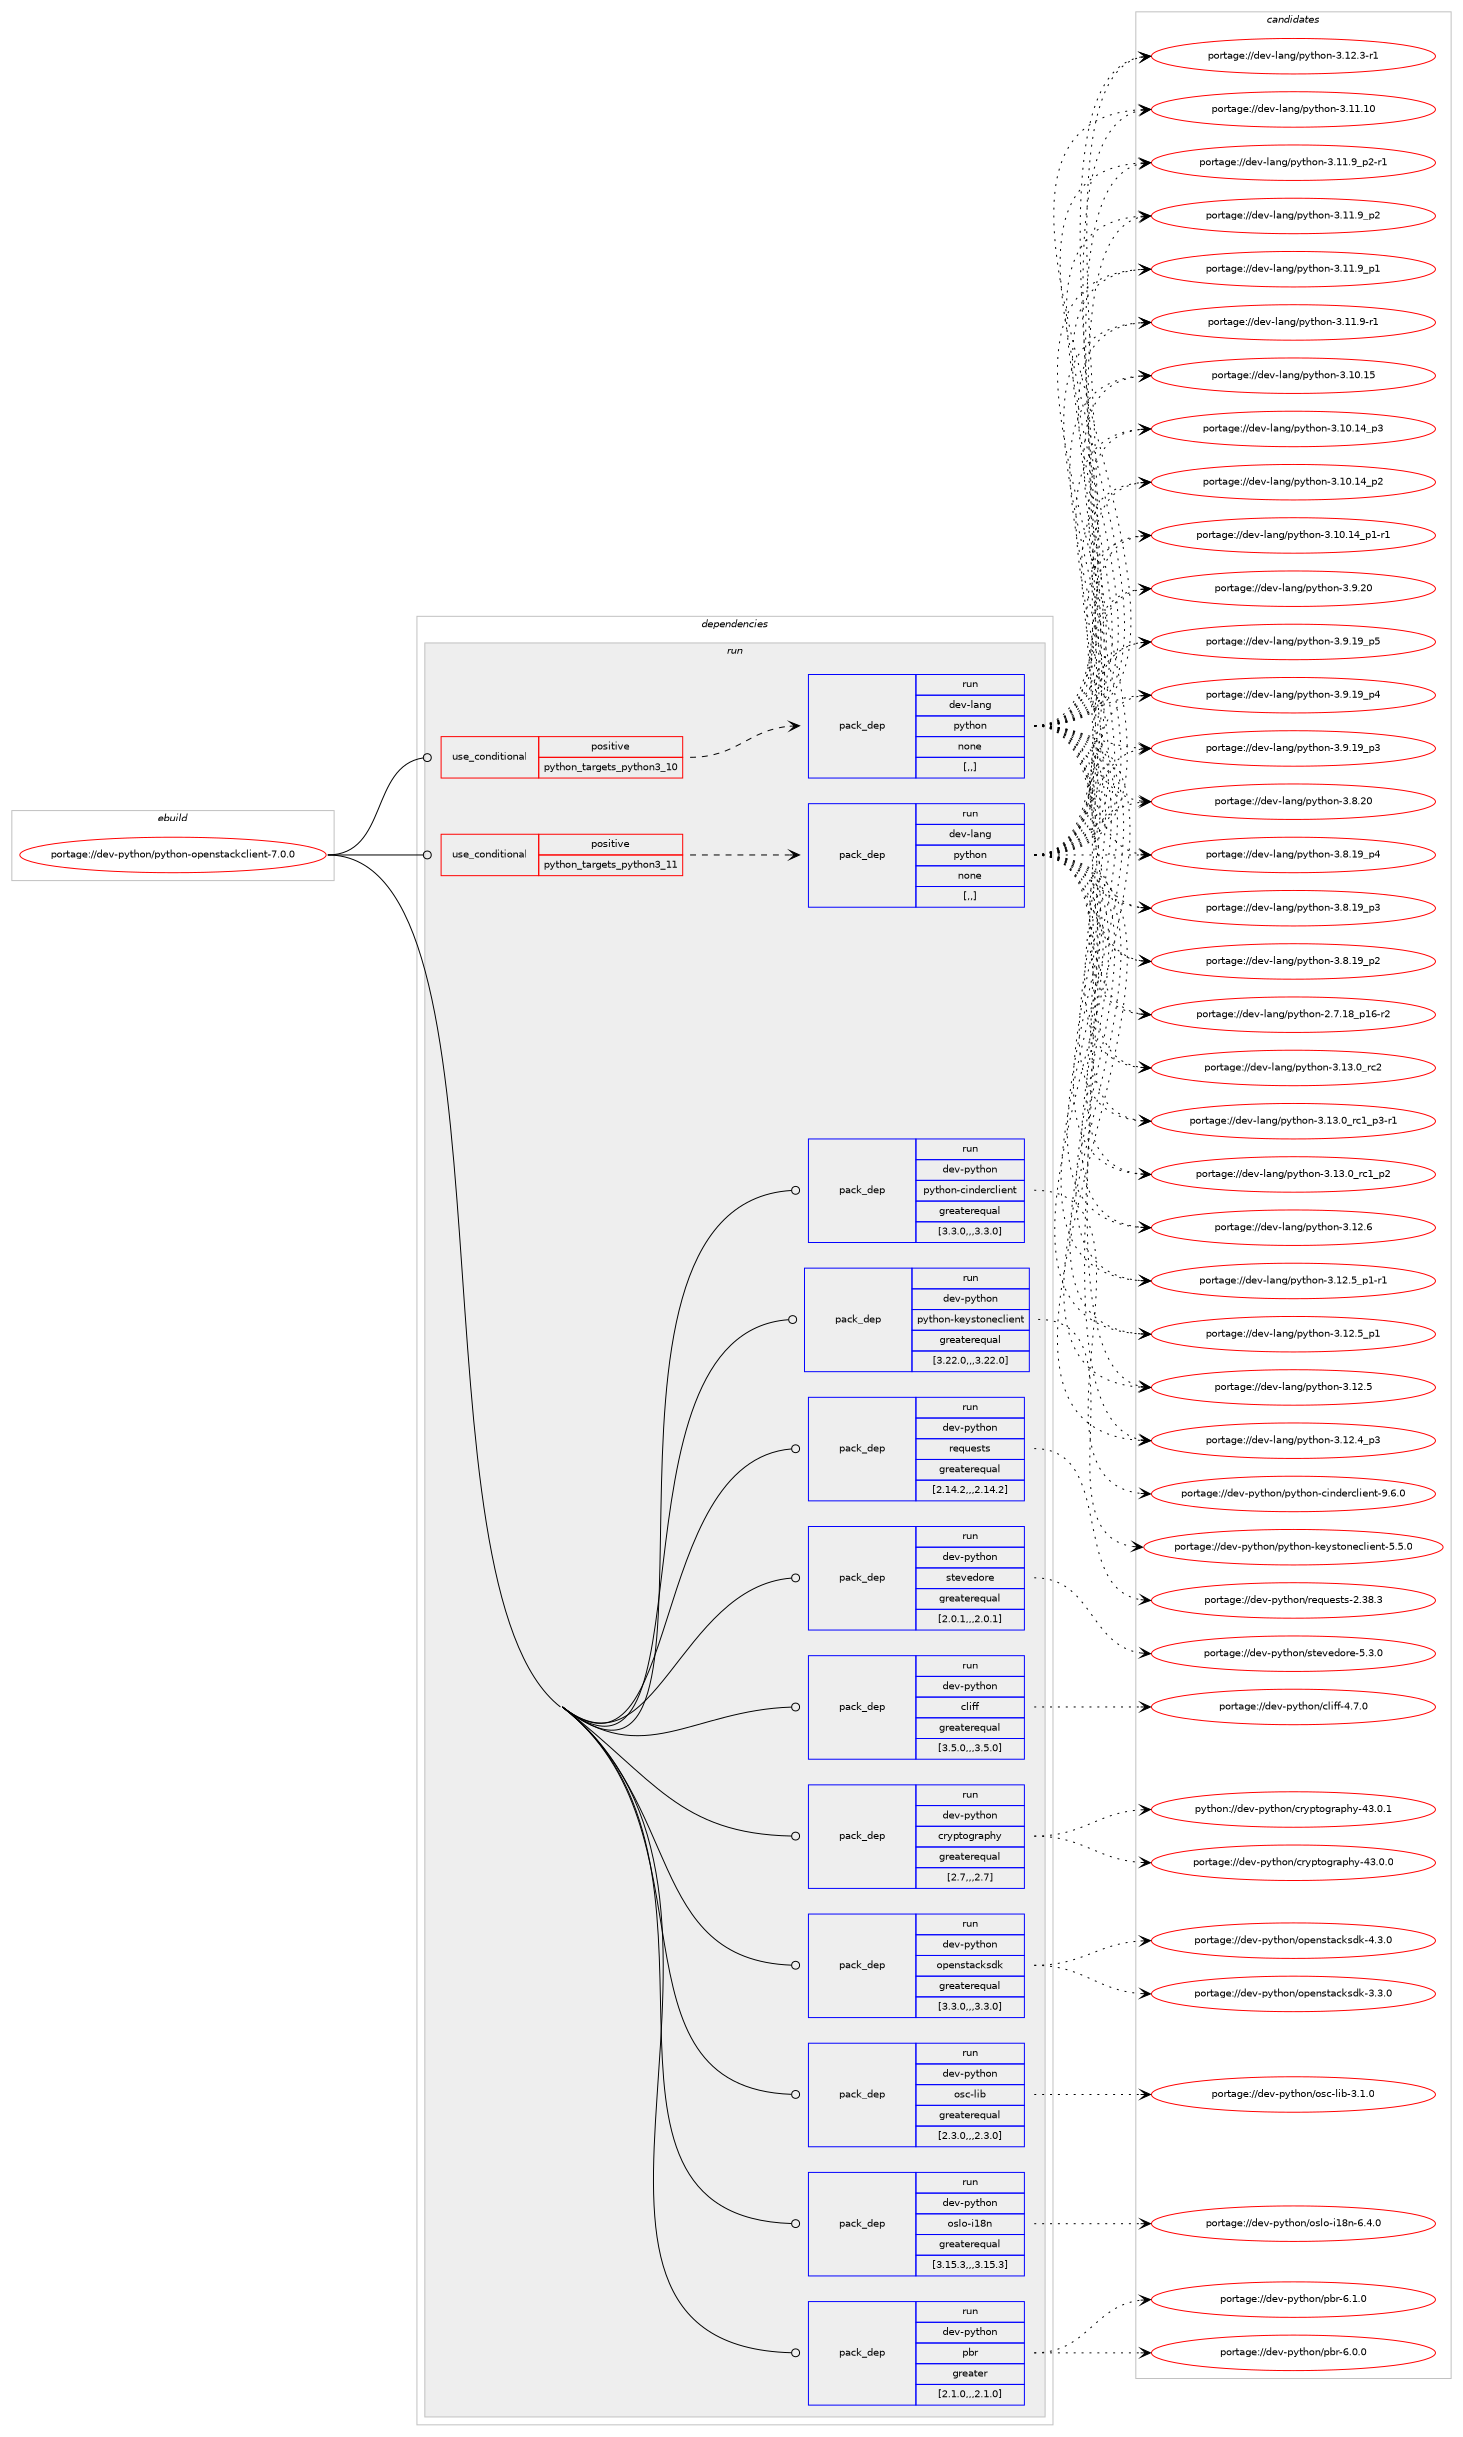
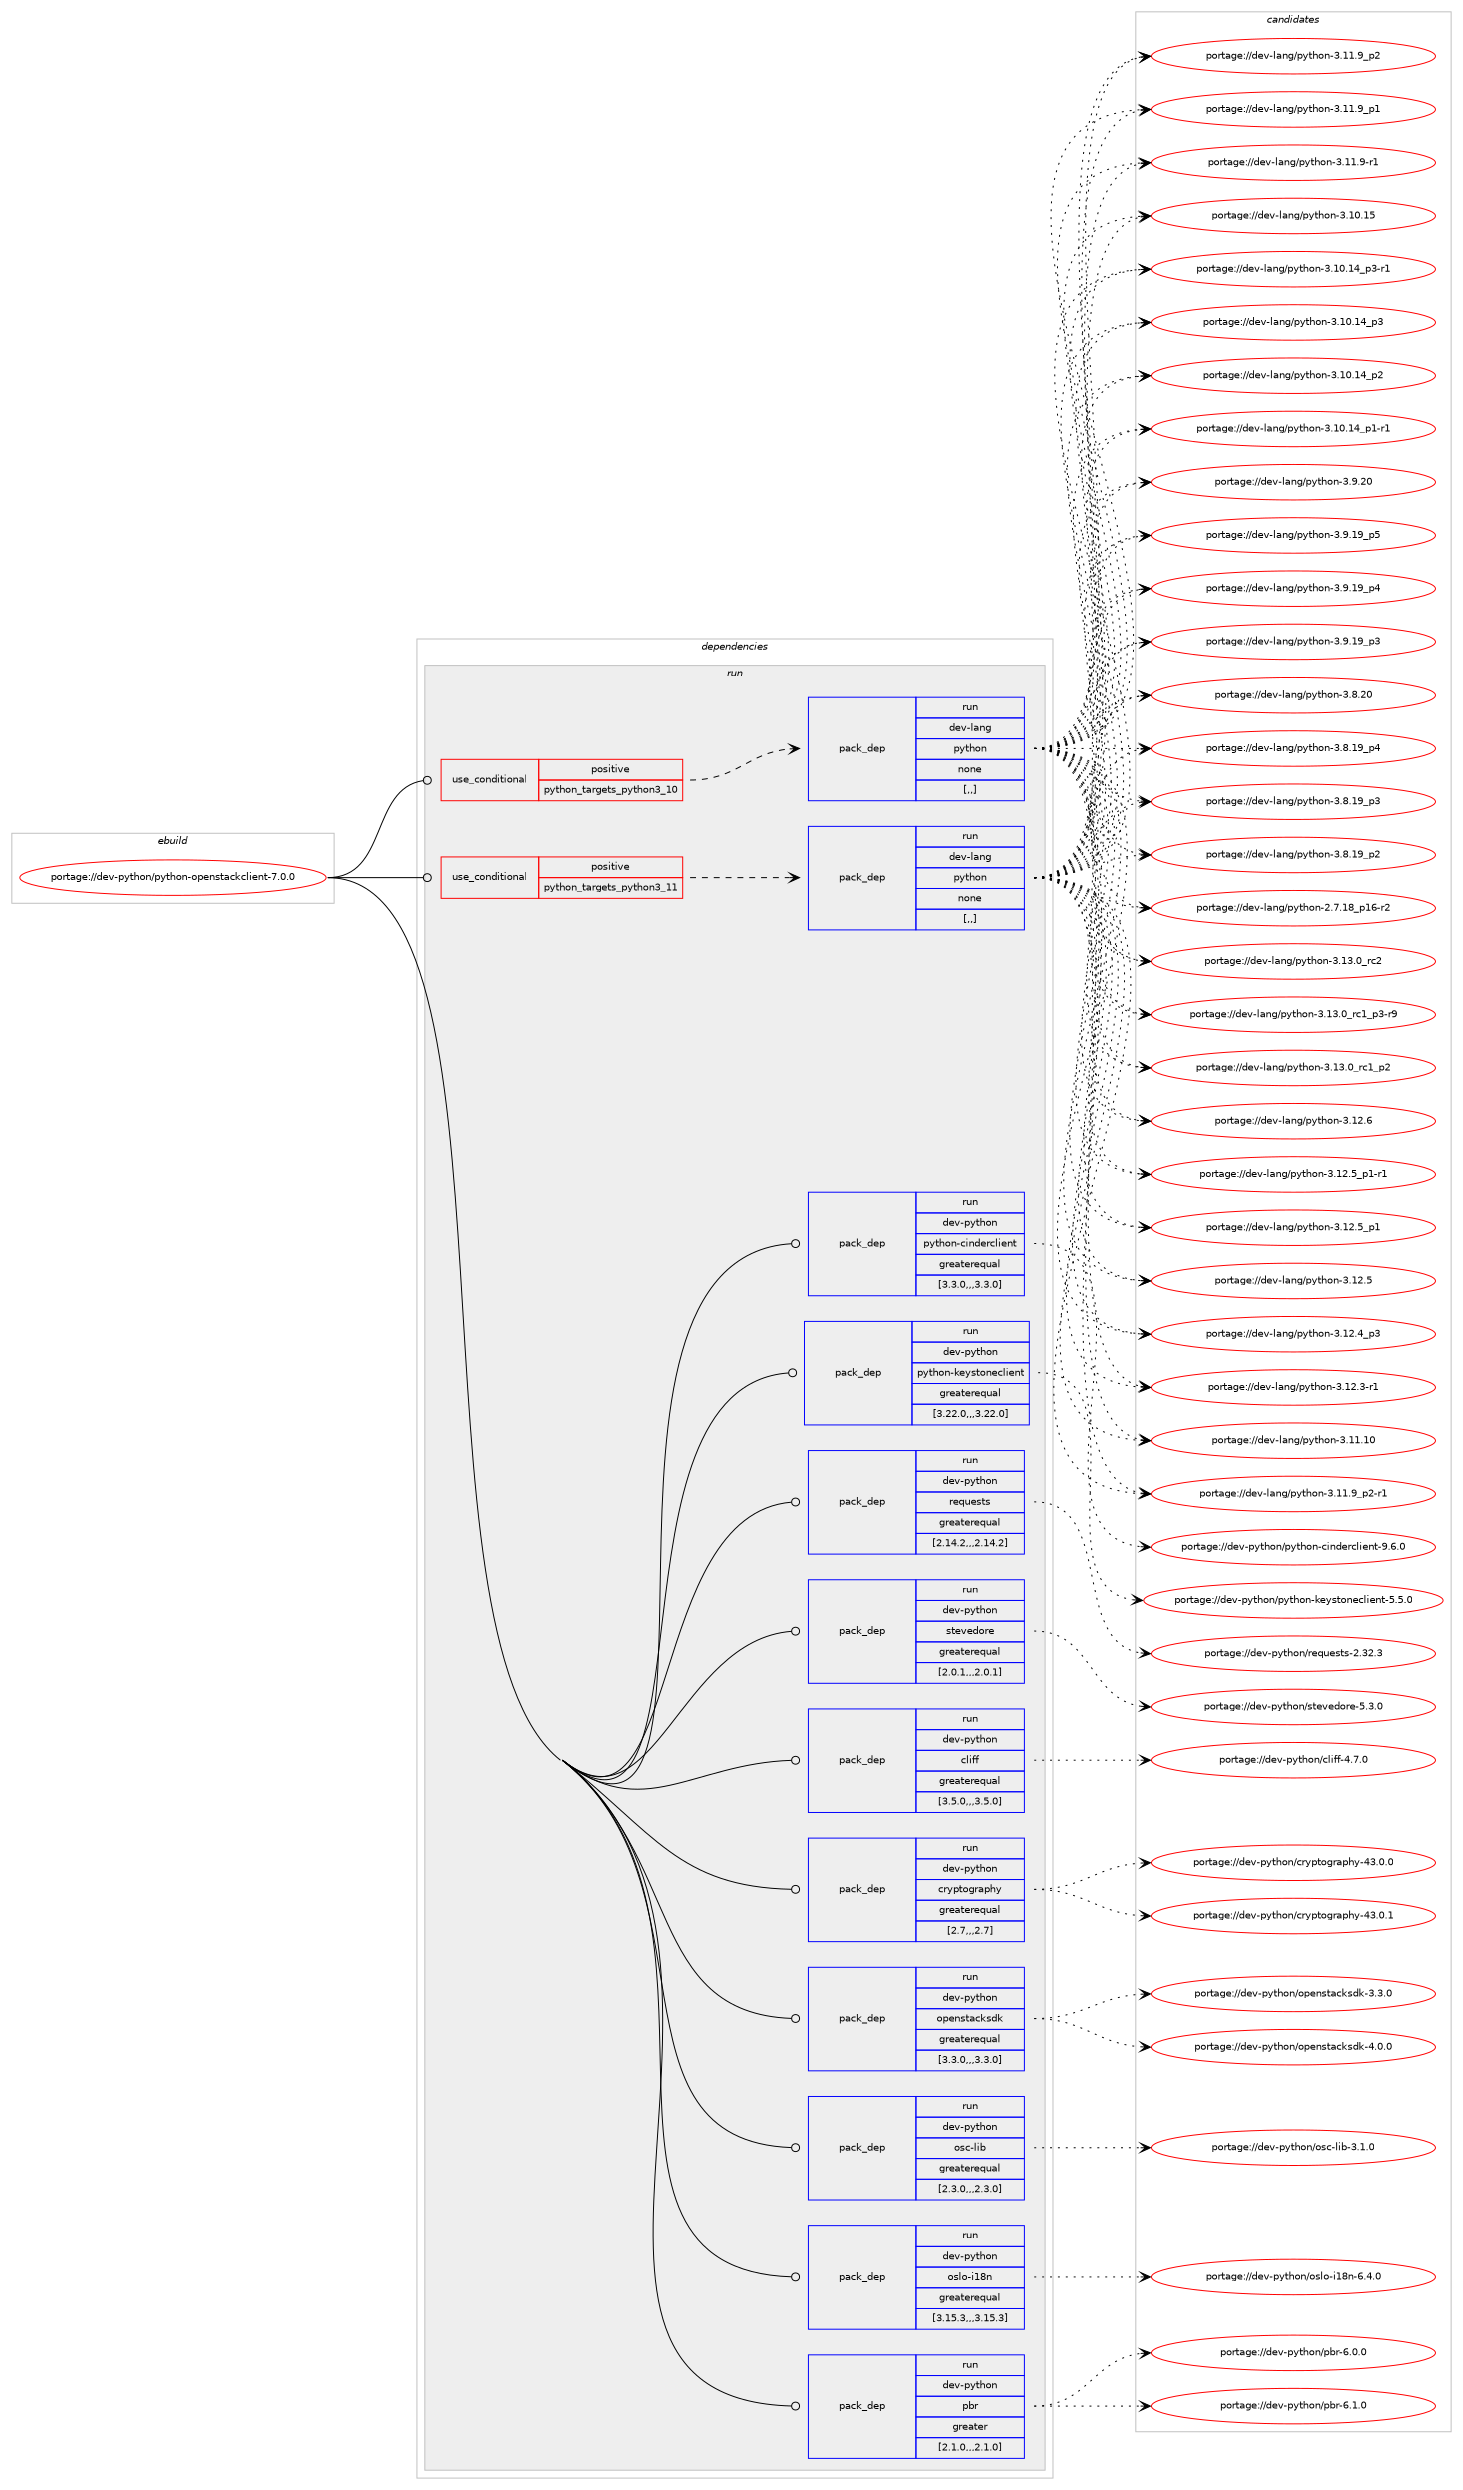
node "portage://dev-lang/python-3.10.14_p3-r1": added
node "portage://dev-lang/python-3.13.0_rc1_p3-r1": label "portage://dev-lang/python-3.13.0_rc1_p3-r1" -> "portage://dev-lang/python-3.13.0_rc1_p3-r9"
node "portage://dev-python/requests-2.38.3": label "portage://dev-python/requests-2.38.3" -> "portage://dev-python/requests-2.32.3"
node "python://dev-python/cryptography-43.0.1": label "python://dev-python/cryptography-43.0.1" -> "portage://dev-python/cryptography-43.0.1"
node "portage://dev-python/openstacksdk-4.3.0": label "portage://dev-python/openstacksdk-4.3.0" -> "portage://dev-python/openstacksdk-4.0.0"
